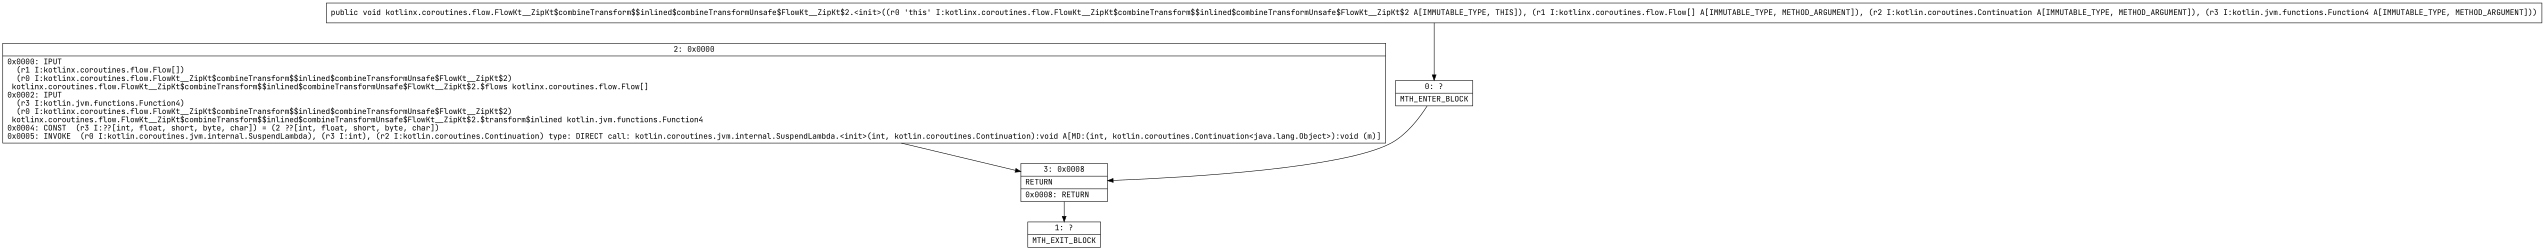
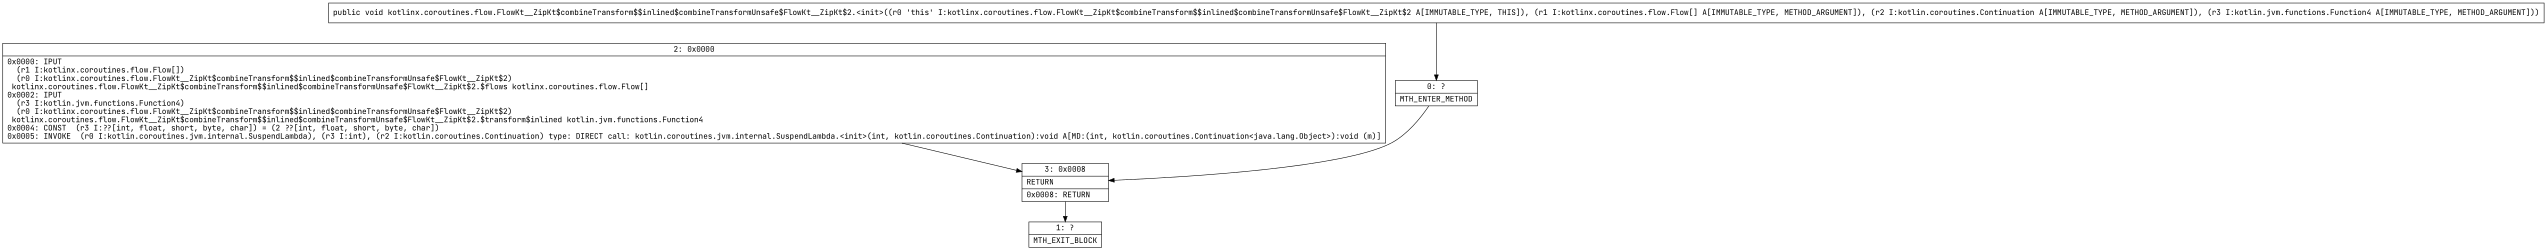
node "0: ?": text "MTH_ENTER_BLOCK" -> "MTH_ENTER_METHOD"
